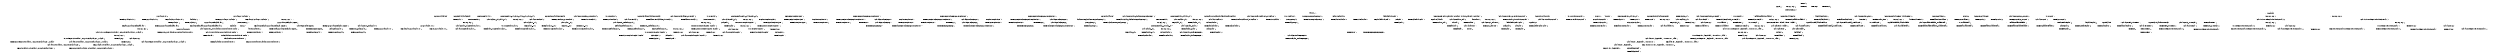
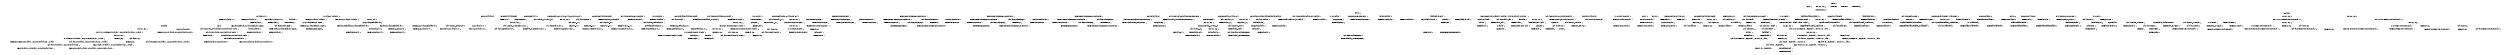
node "(LITERAL,null,from.getName() == null)": added
